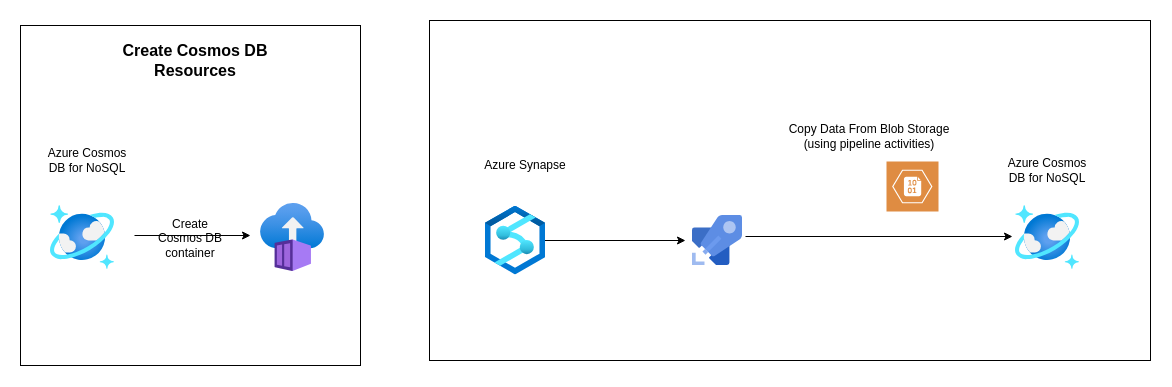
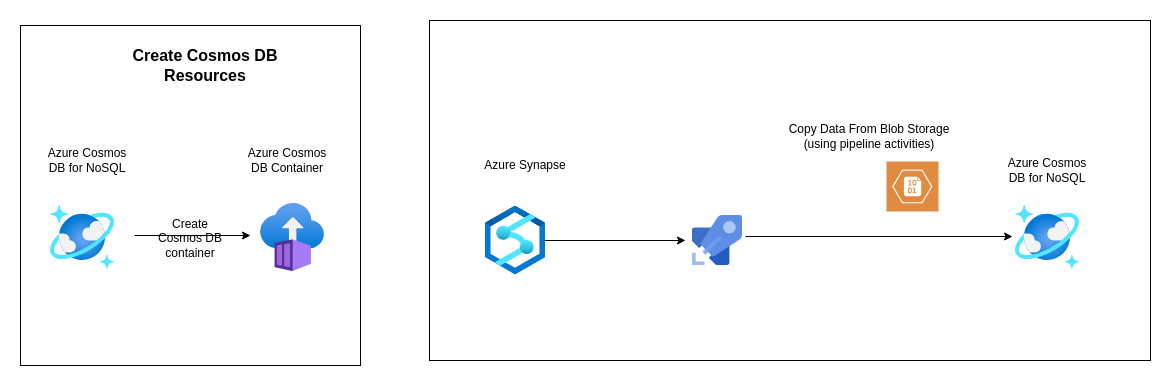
node "Create Cosmos DB Resources": moved (196, 61) -> (206, 66)
node "Azure Cosmos DB Container": added
